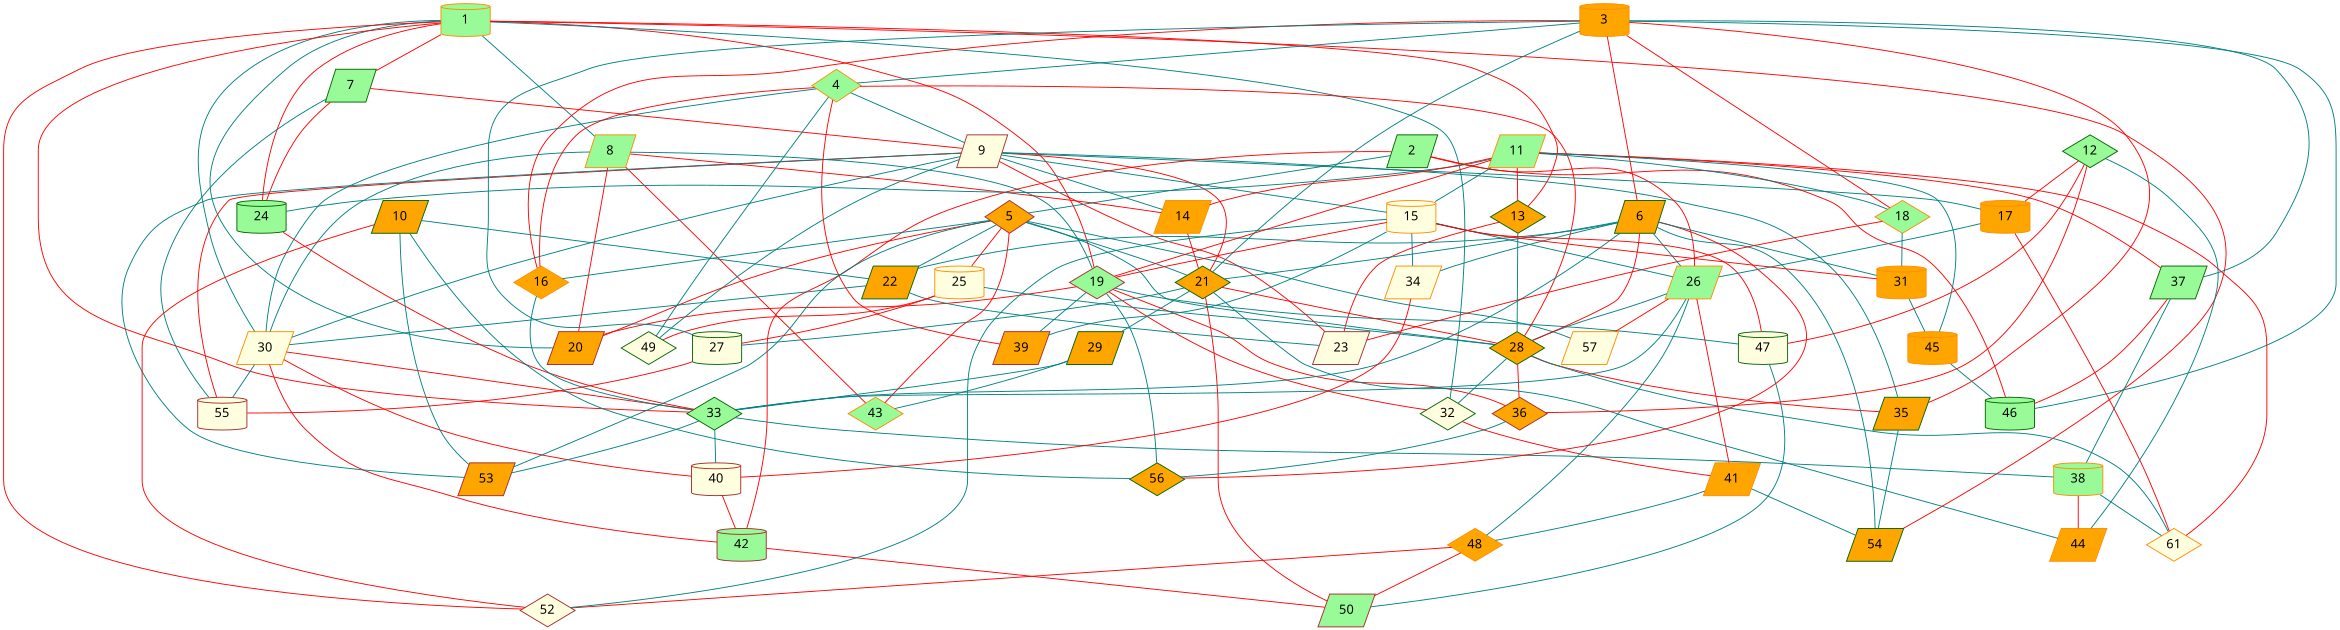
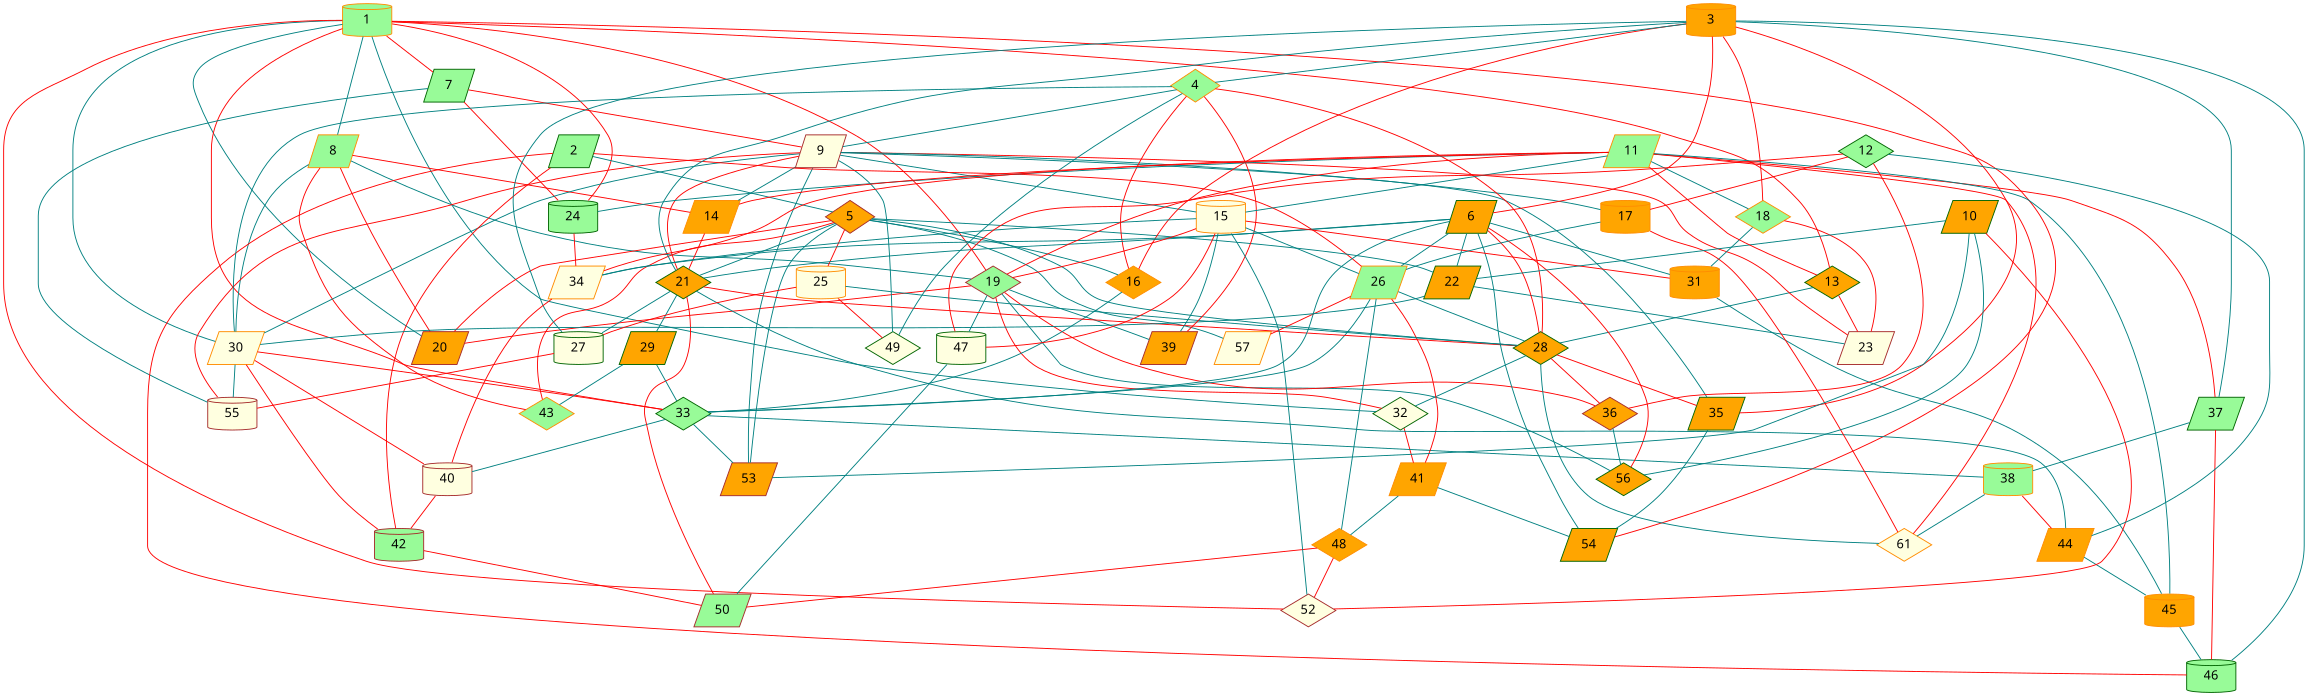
edge "11" -- "34": added
edge "24" -- "33": now "24" -- "34"
edge "44" -- "45": added
